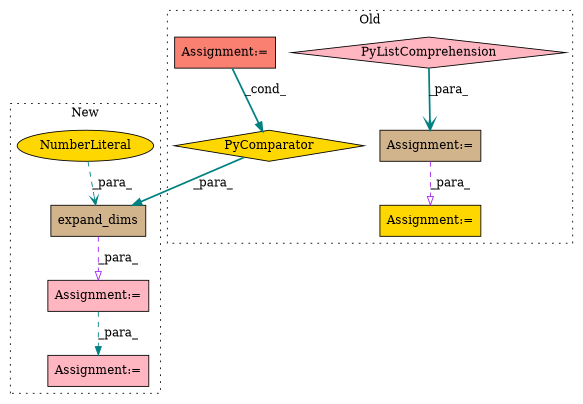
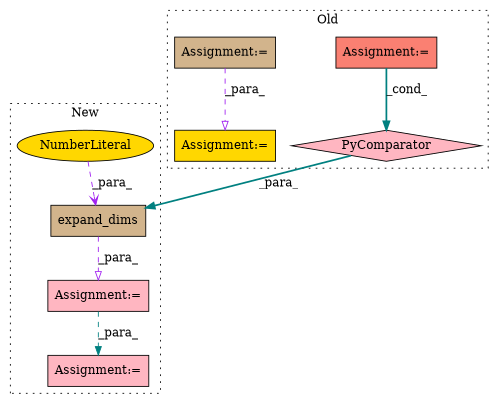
node "PyListComprehension": removed
node "PyComparator": fillcolor gold -> lightpink
edge "NumberLiteral" -> "expand_dims": color teal -> purple
